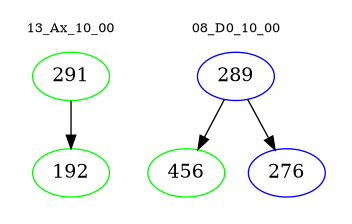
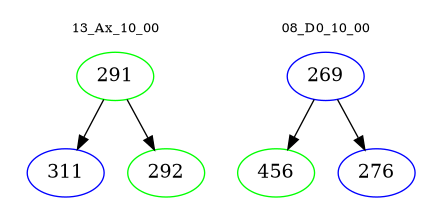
node "289": label "289" -> "269"
node "311": added
node "192": label "192" -> "292"
